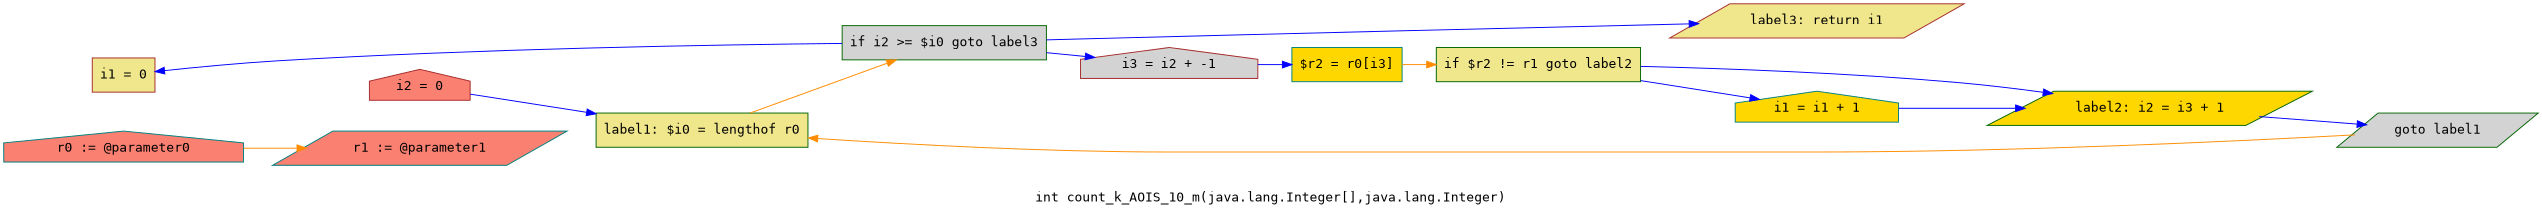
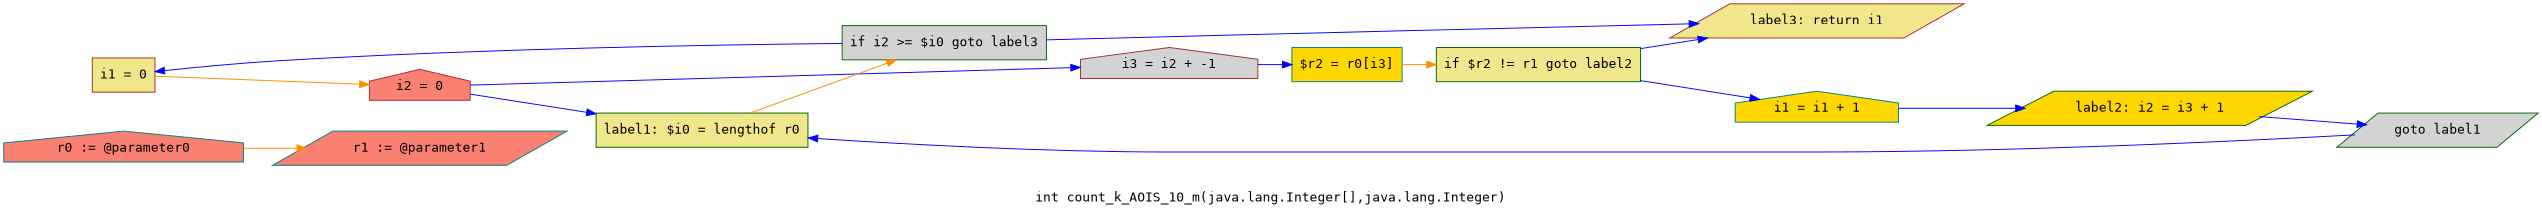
edge "if i2 >= $i0 goto label3" -> "i3 = i2 + -1": now "i2 = 0" -> "i3 = i2 + -1"
edge "if $r2 != r1 goto label2" -> "label2: i2 = i3 + 1": now "if $r2 != r1 goto label2" -> "label3: return i1"
edge "i1 = 0" -> "i2 = 0": added
edge "goto label1" -> "label1: $i0 = lengthof r0": color darkorange -> blue
